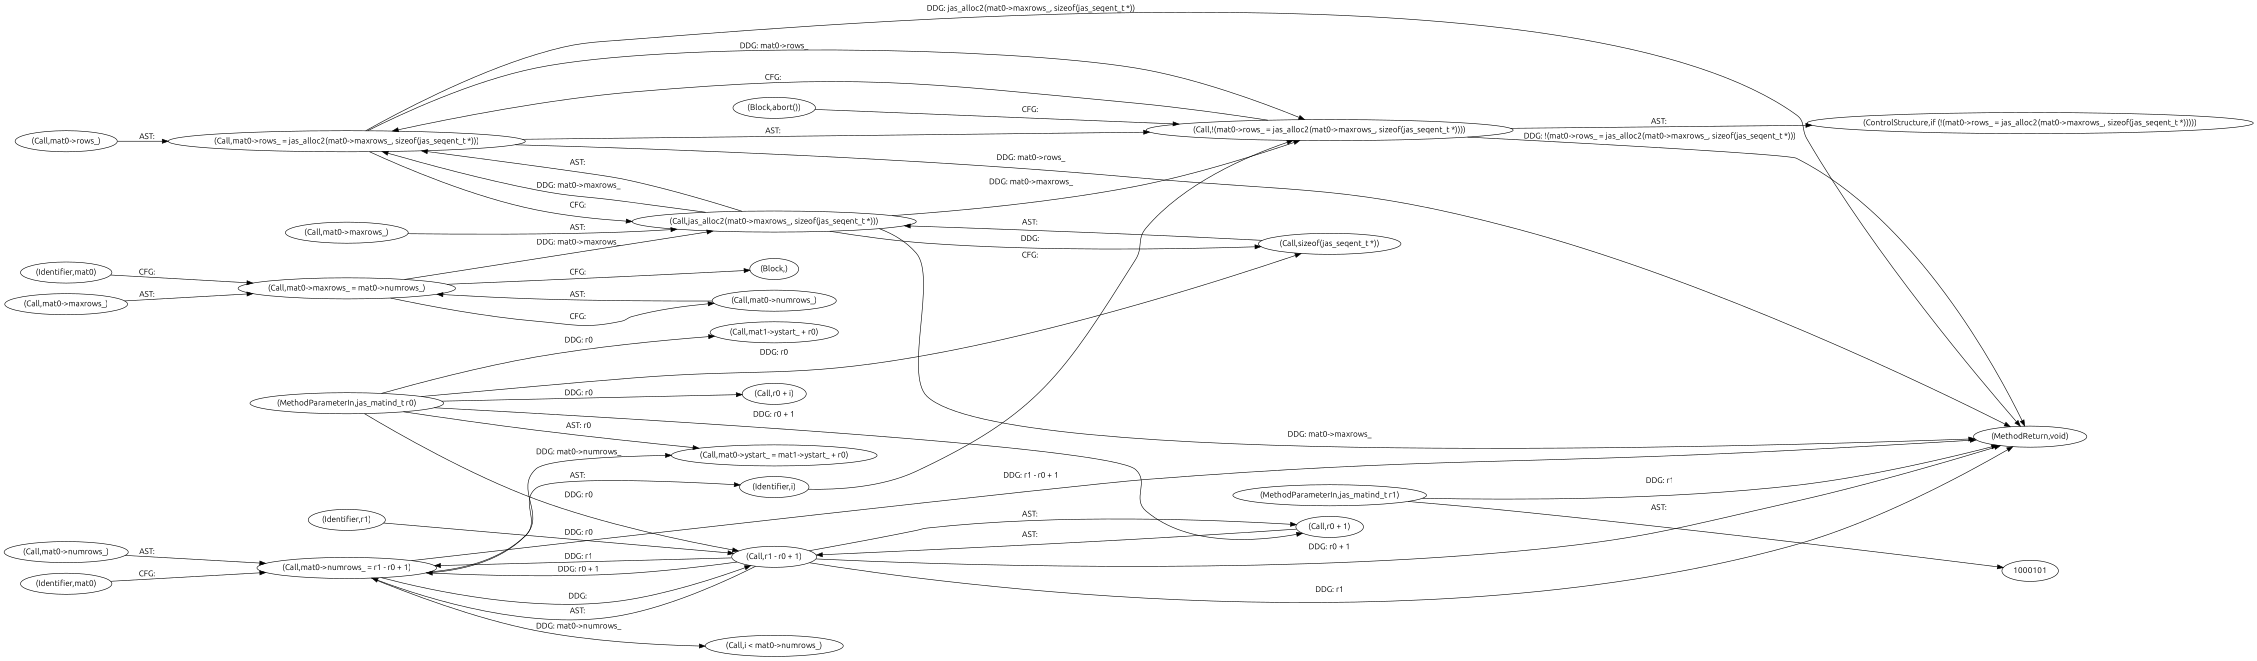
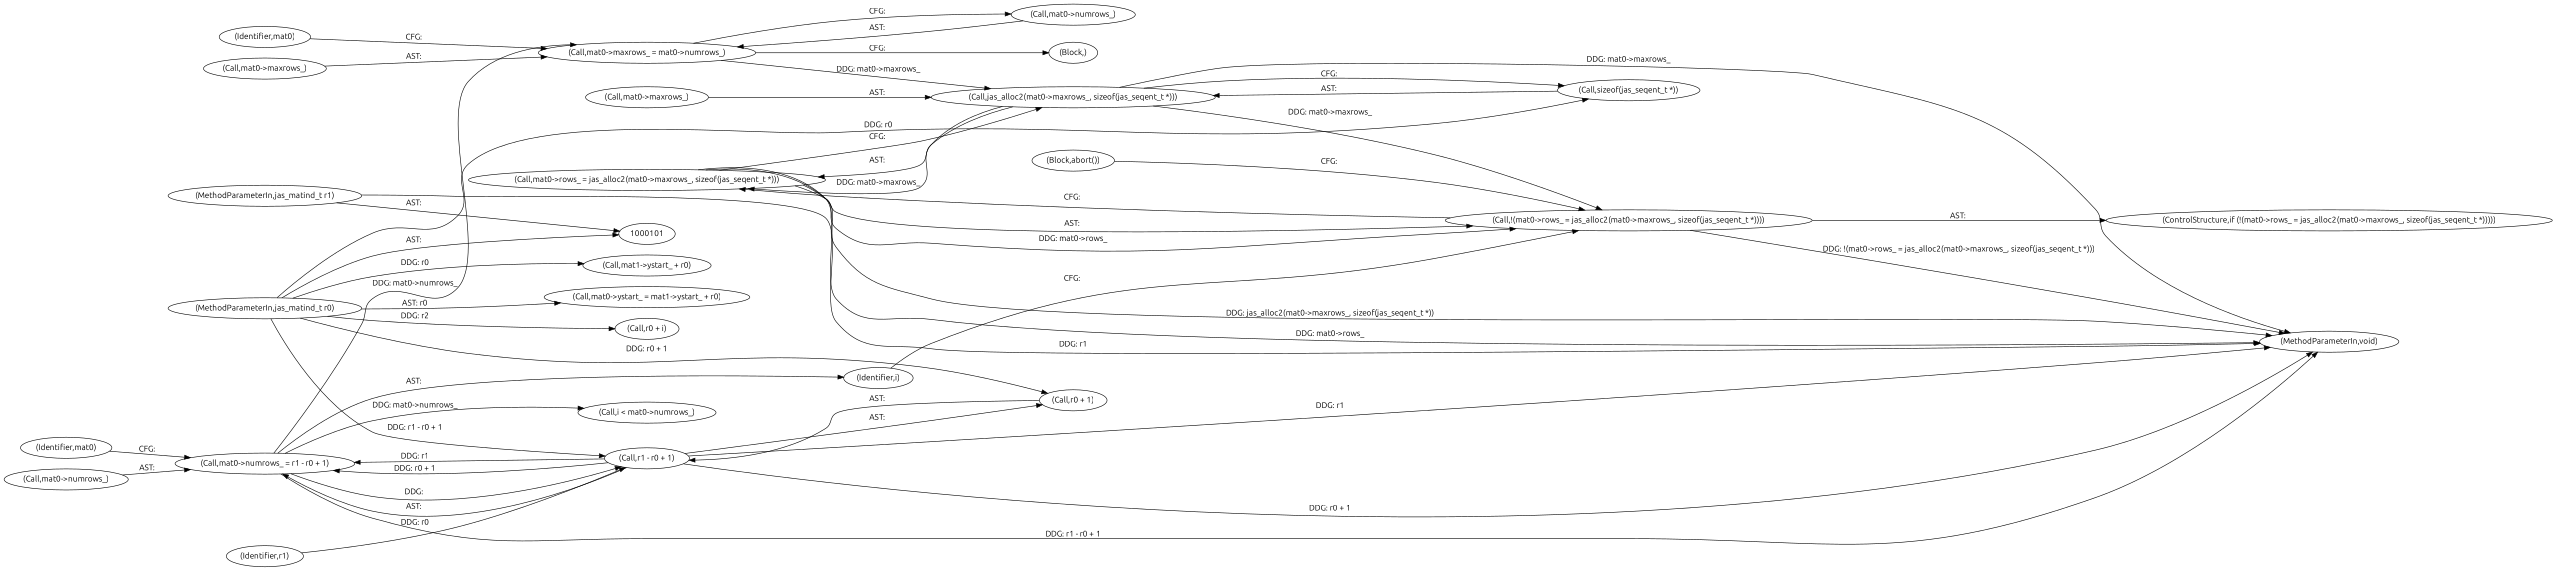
node "(Call,mat0->rows_)": removed
edge "(Call,jas_alloc2(mat0->maxrows_, sizeof(jas_seqent_t *)))" -> "(Call,sizeof(jas_seqent_t *))": label "DDG: " -> "CFG: "
edge "(MethodParameterIn,jas_matind_t r0)" -> "1000101": added, label "AST:"
edge "(MethodParameterIn,jas_matind_t r0)" -> "(Call,r0 + i)": label "DDG: r0" -> "DDG: r2"
node "(MethodReturn,void)": label "(MethodReturn,void)" -> "(MethodParameterIn,void)"
edge "(Call,mat0->numrows_ = r1 - r0 + 1)" -> "(Call,mat0->ystart_ = mat1->ystart_ + r0)": now "(Call,mat0->numrows_ = r1 - r0 + 1)" -> "(Call,mat0->maxrows_ = mat0->numrows_)"
edge "(MethodParameterIn,jas_matind_t r0)" -> "(Call,r1 - r0 + 1)": label "DDG: r0" -> "DDG: r1 - r0 + 1"
